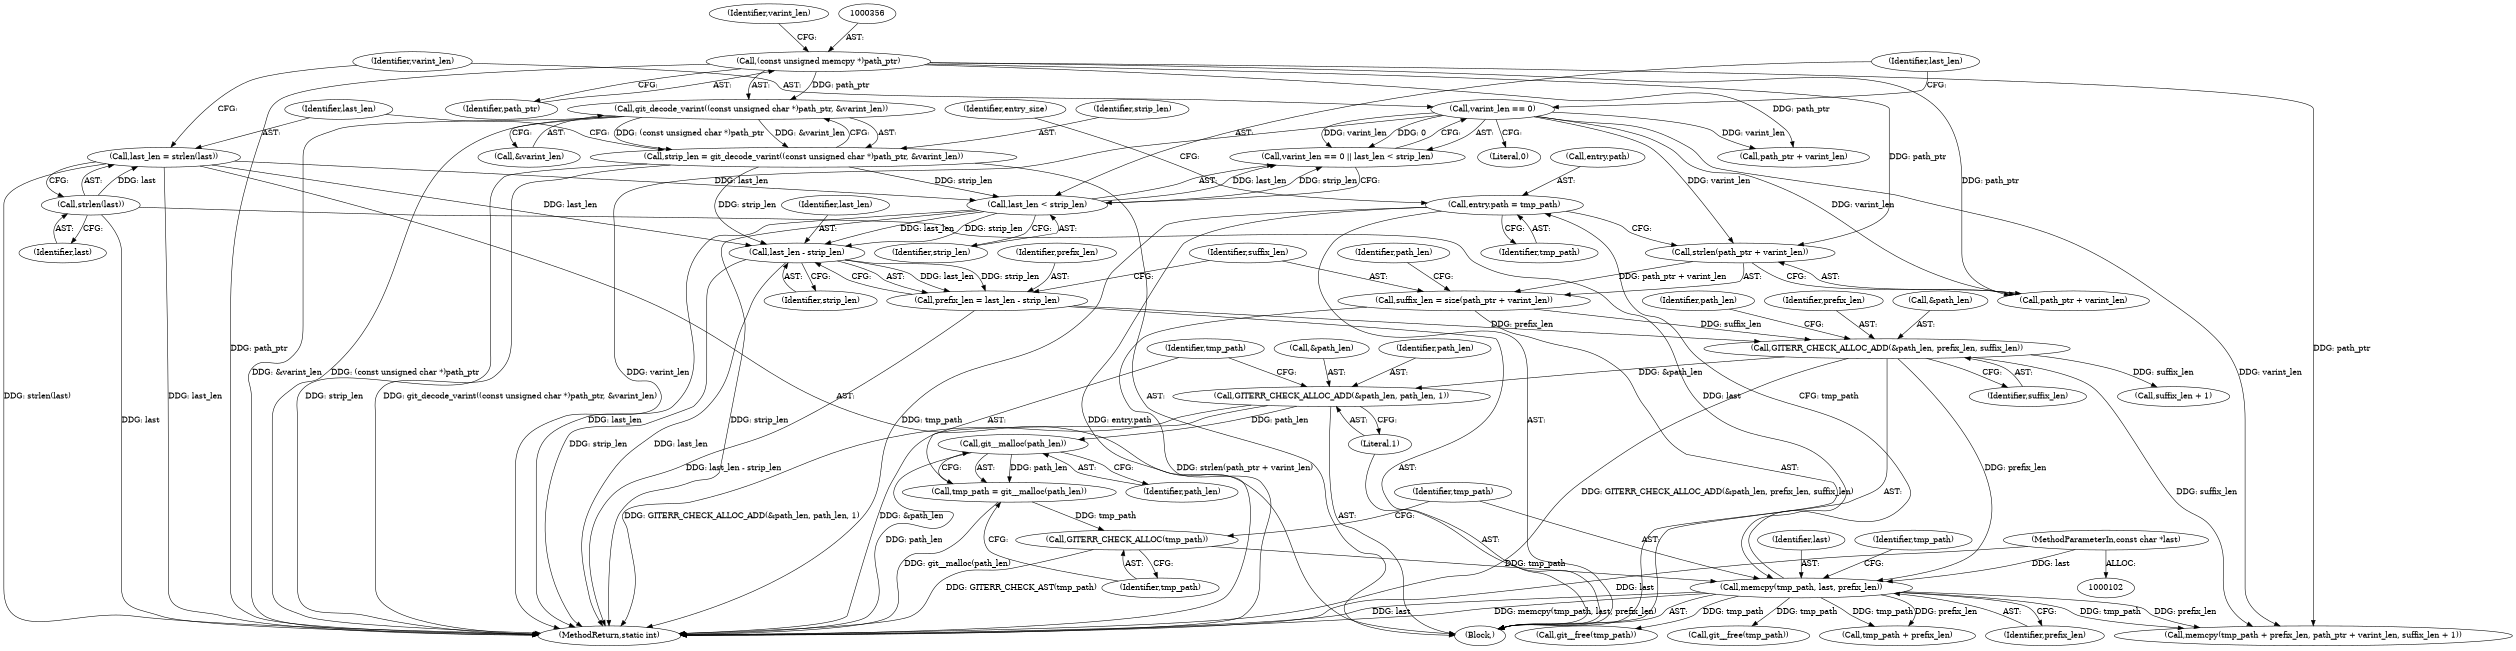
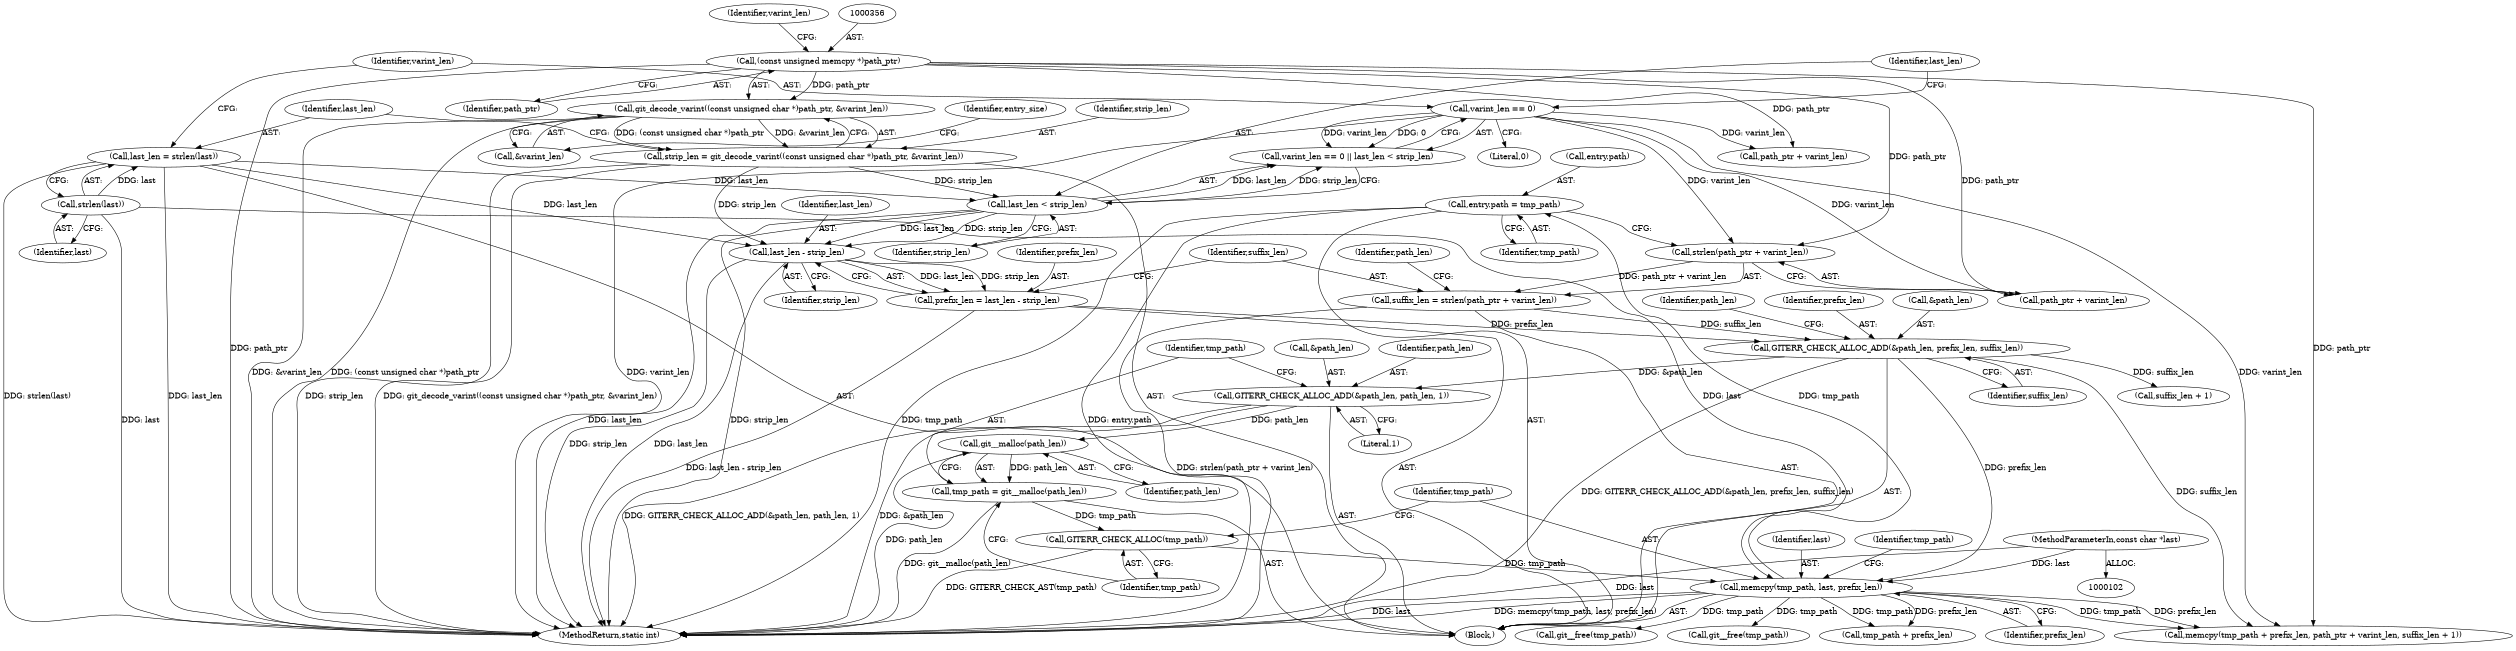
edge "(Identifier,entry_size)" -> "(Call,entry.path = tmp_path)": now "(Identifier,entry_size)" -> "(Call,&varint_len)"
node "(Call,suffix_len = size(path_ptr + varint_len))": label "(Call,suffix_len = size(path_ptr + varint_len))" -> "(Call,suffix_len = strlen(path_ptr + varint_len))"
edge "(Call,memcpy(tmp_path, last, prefix_len))" -> "(Call,entry.path = tmp_path)": label "CFG: tmp_path" -> "DDG: tmp_path"
edge "(Literal,1)" -> "(Block,)": now "(Call,tmp_path = git__malloc(path_len))" -> "(Block,)"
